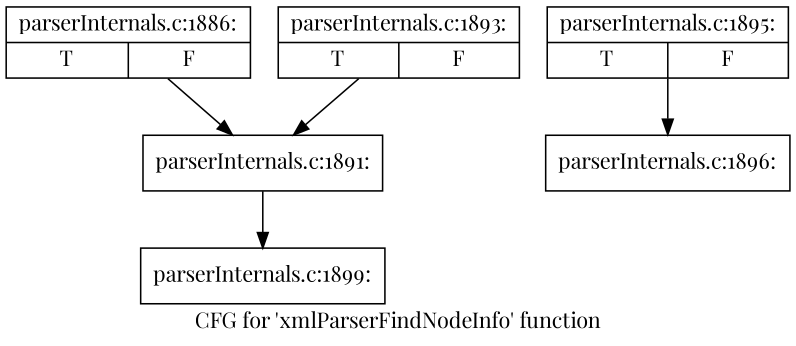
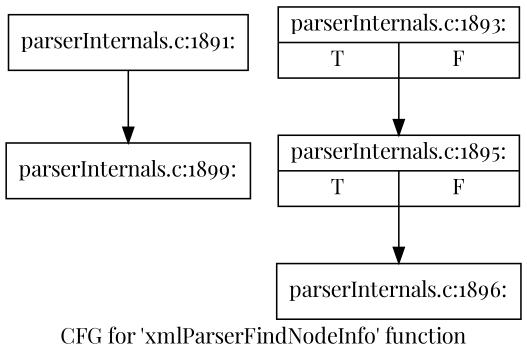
node "parserInternals.c:1886:": removed
edge "parserInternals.c:1893:" -> "parserInternals.c:1891:": now "parserInternals.c:1893:" -> "parserInternals.c:1895:"
